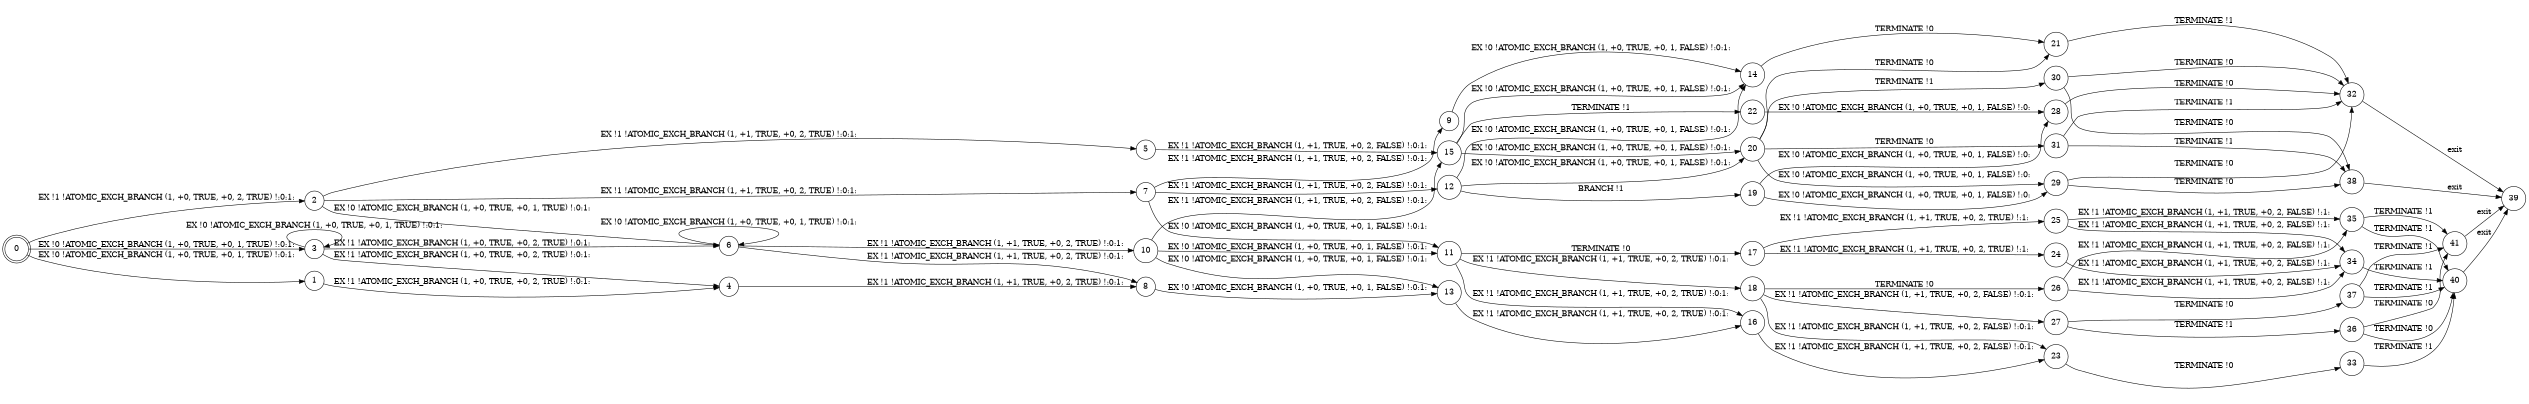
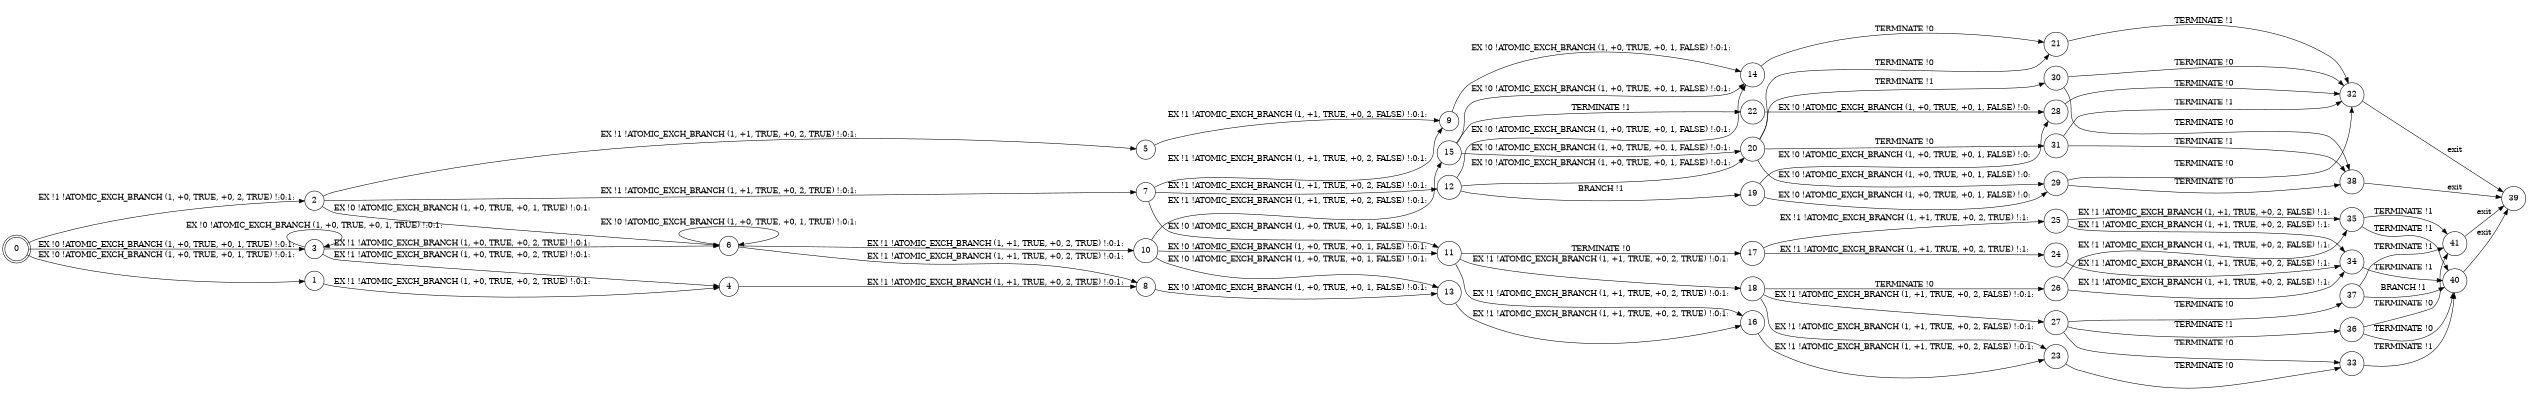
edge "5" -> "15": now "5" -> "9"
edge "37" -> "40": label "TERMINATE !1" -> "BRANCH !1"
edge "27" -> "33": added, label "TERMINATE !0"
